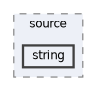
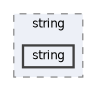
cluster "source": label "source" -> "string"
